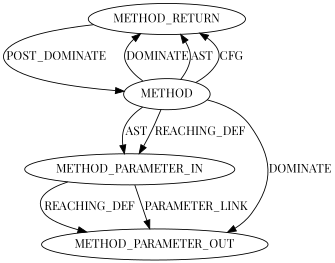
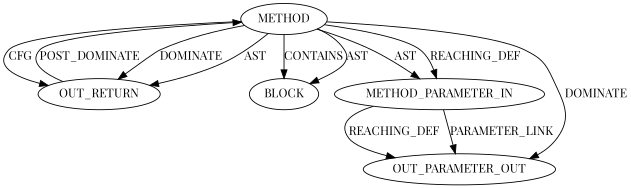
node "METHOD_RETURN": label "METHOD_RETURN" -> "OUT_RETURN"
node "BLOCK": added
node "METHOD_PARAMETER_OUT": label "METHOD_PARAMETER_OUT" -> "OUT_PARAMETER_OUT"
